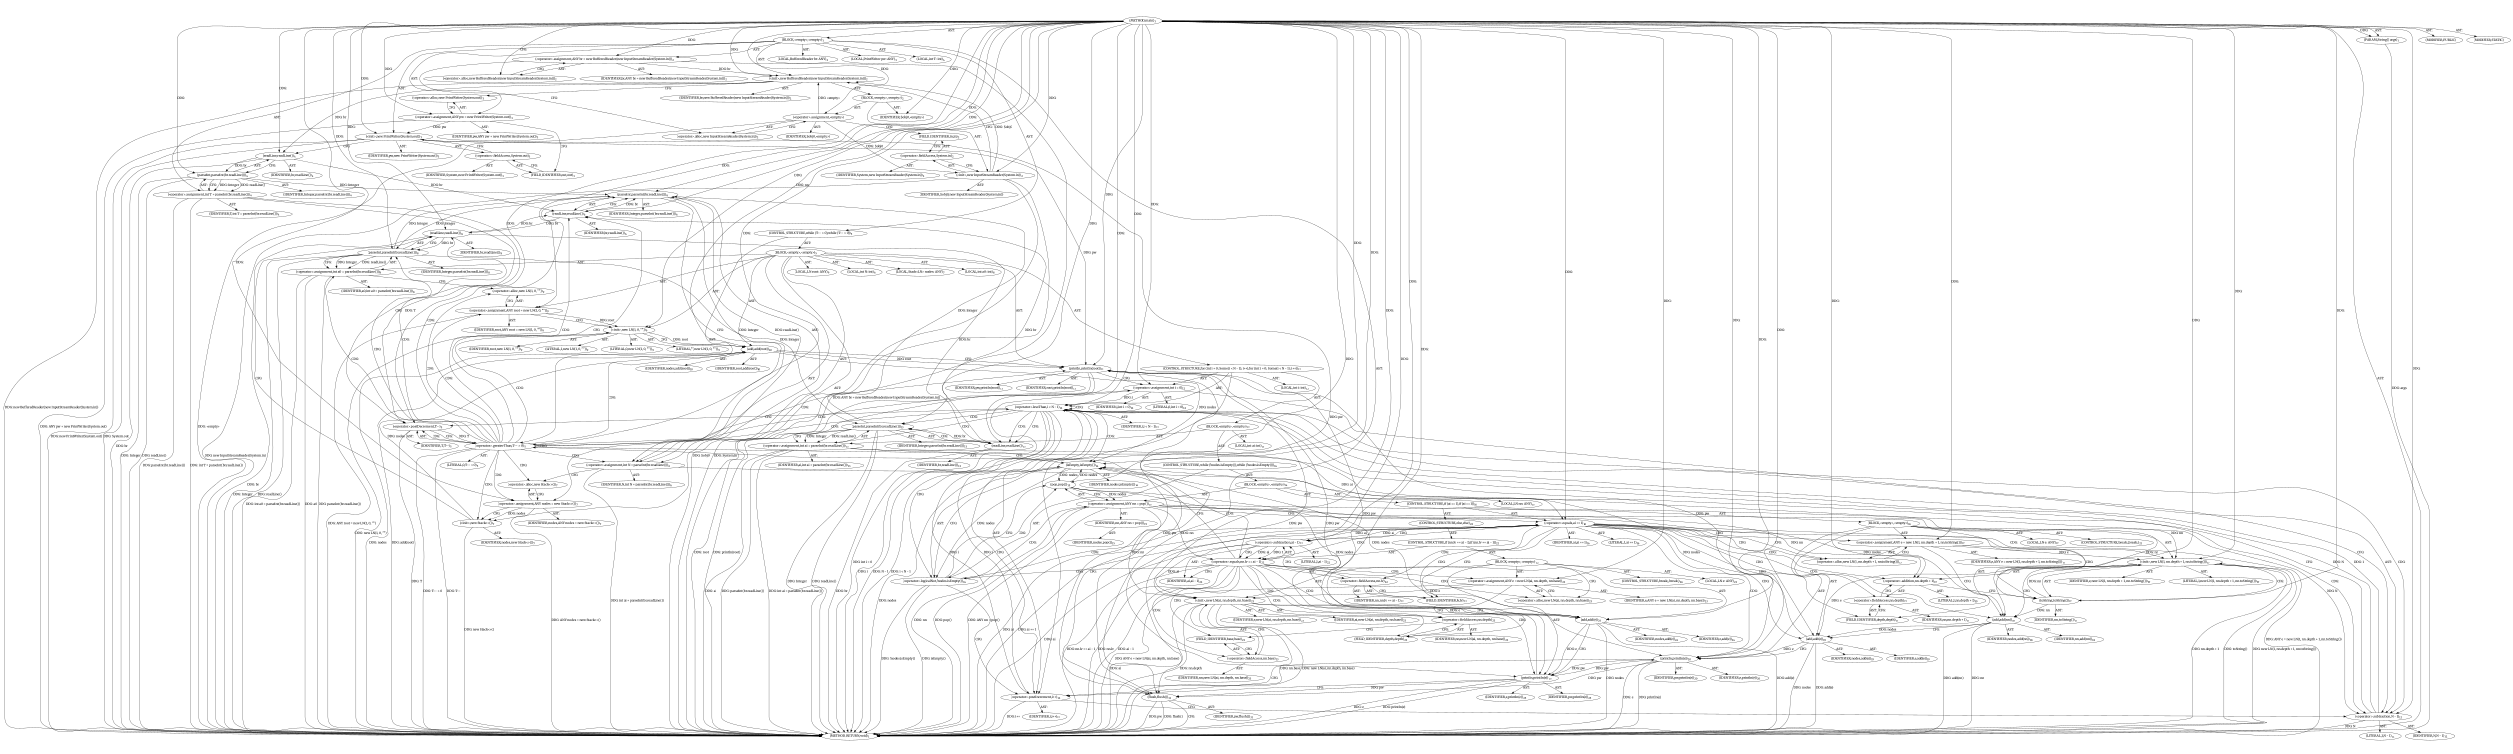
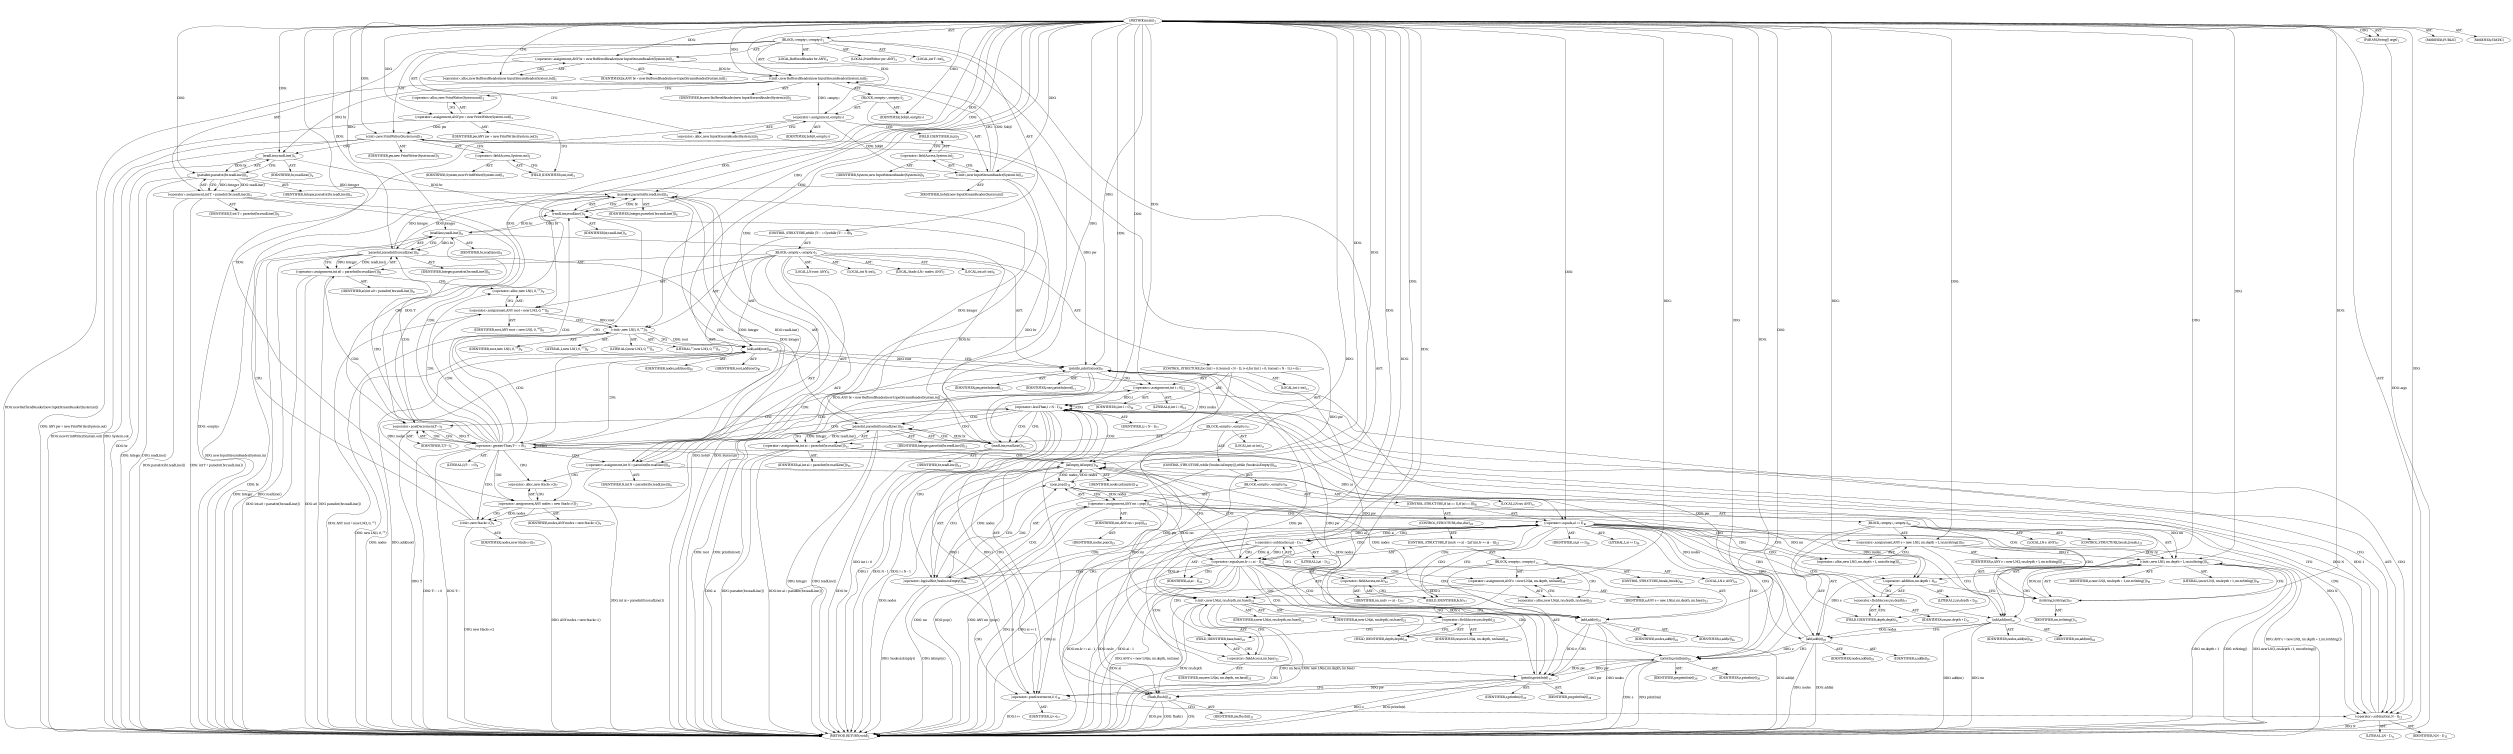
edge "(METHOD,main)" -> "(add,add(root))": label "DDG: nn" -> "DDG: "
edge "(toString,toString())" -> "(add,add(nn))": removed, label "DDG: nn"
